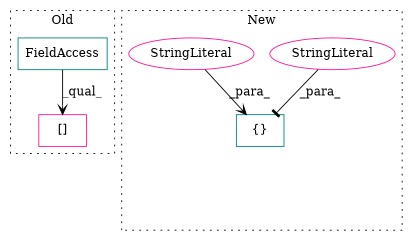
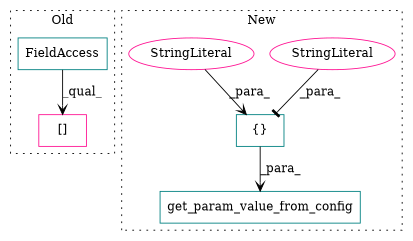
node "get_param_value_from_config": added
